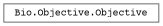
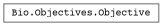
node "Bio.Objective.Objective": label "Bio.Objective.Objective" -> "Bio.Objectives.Objective"
